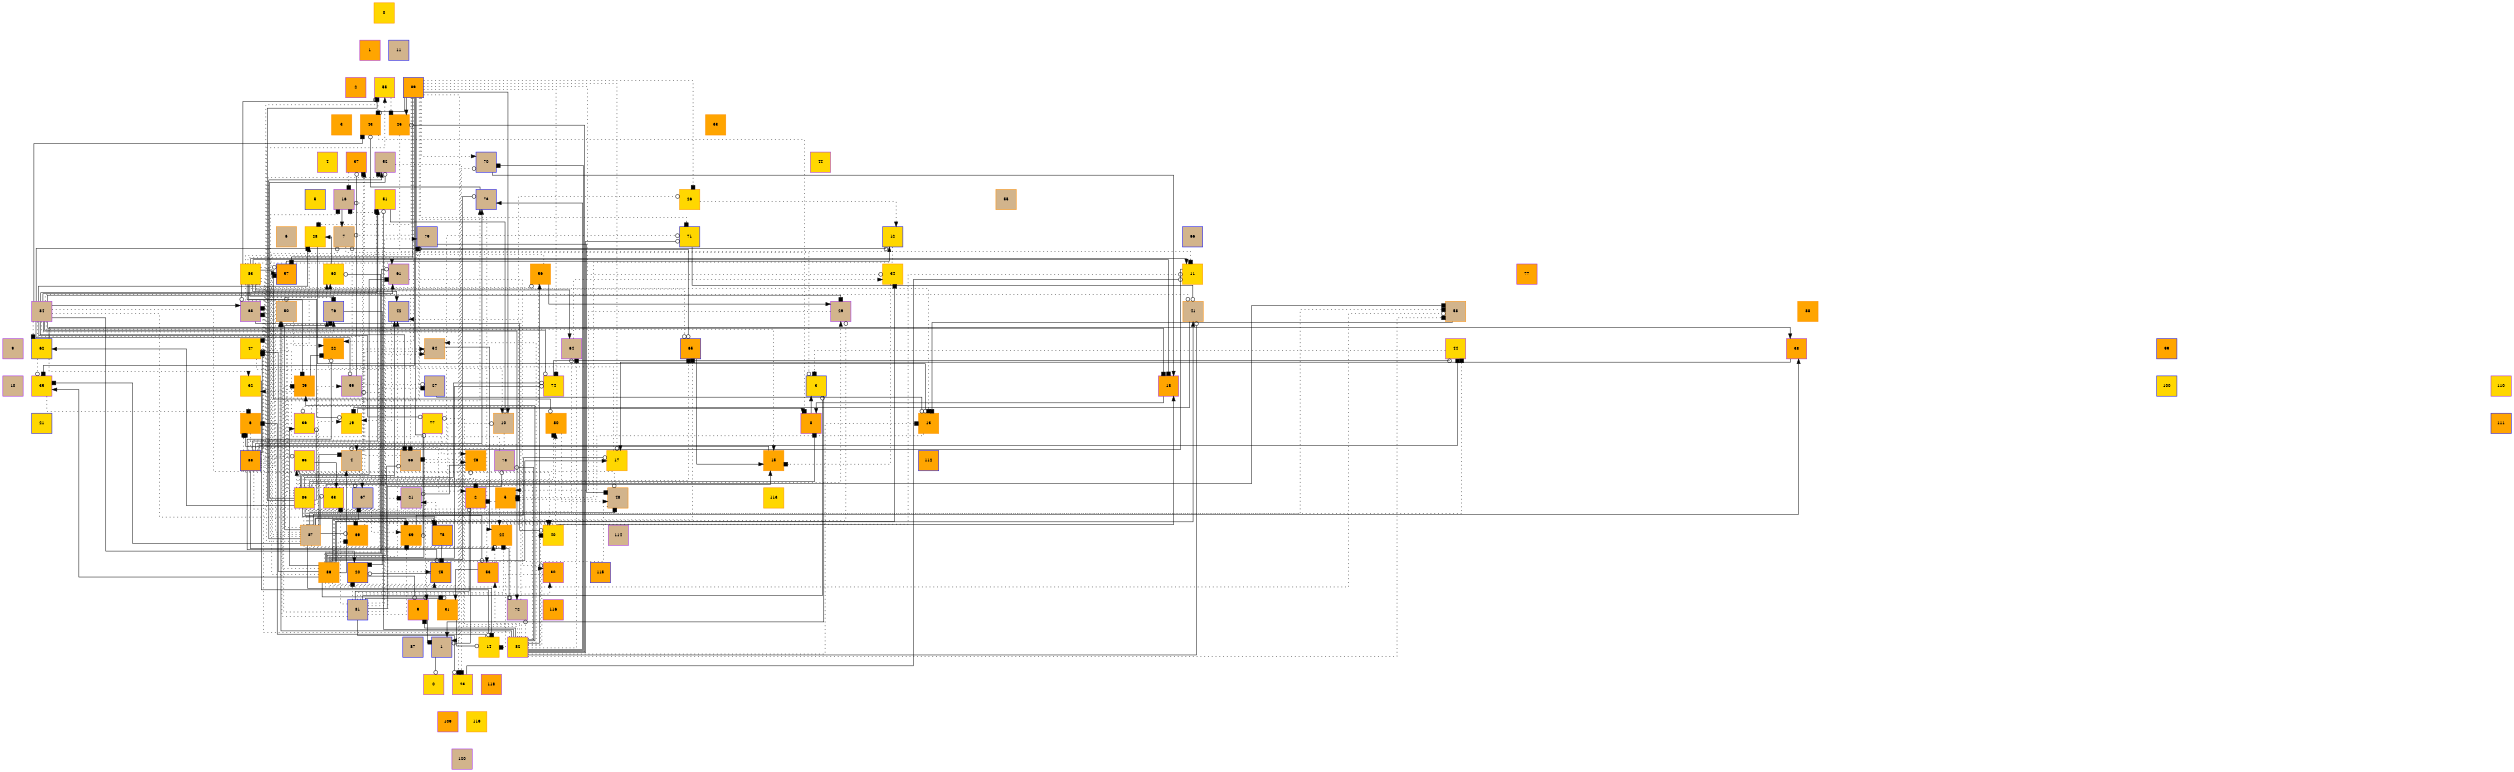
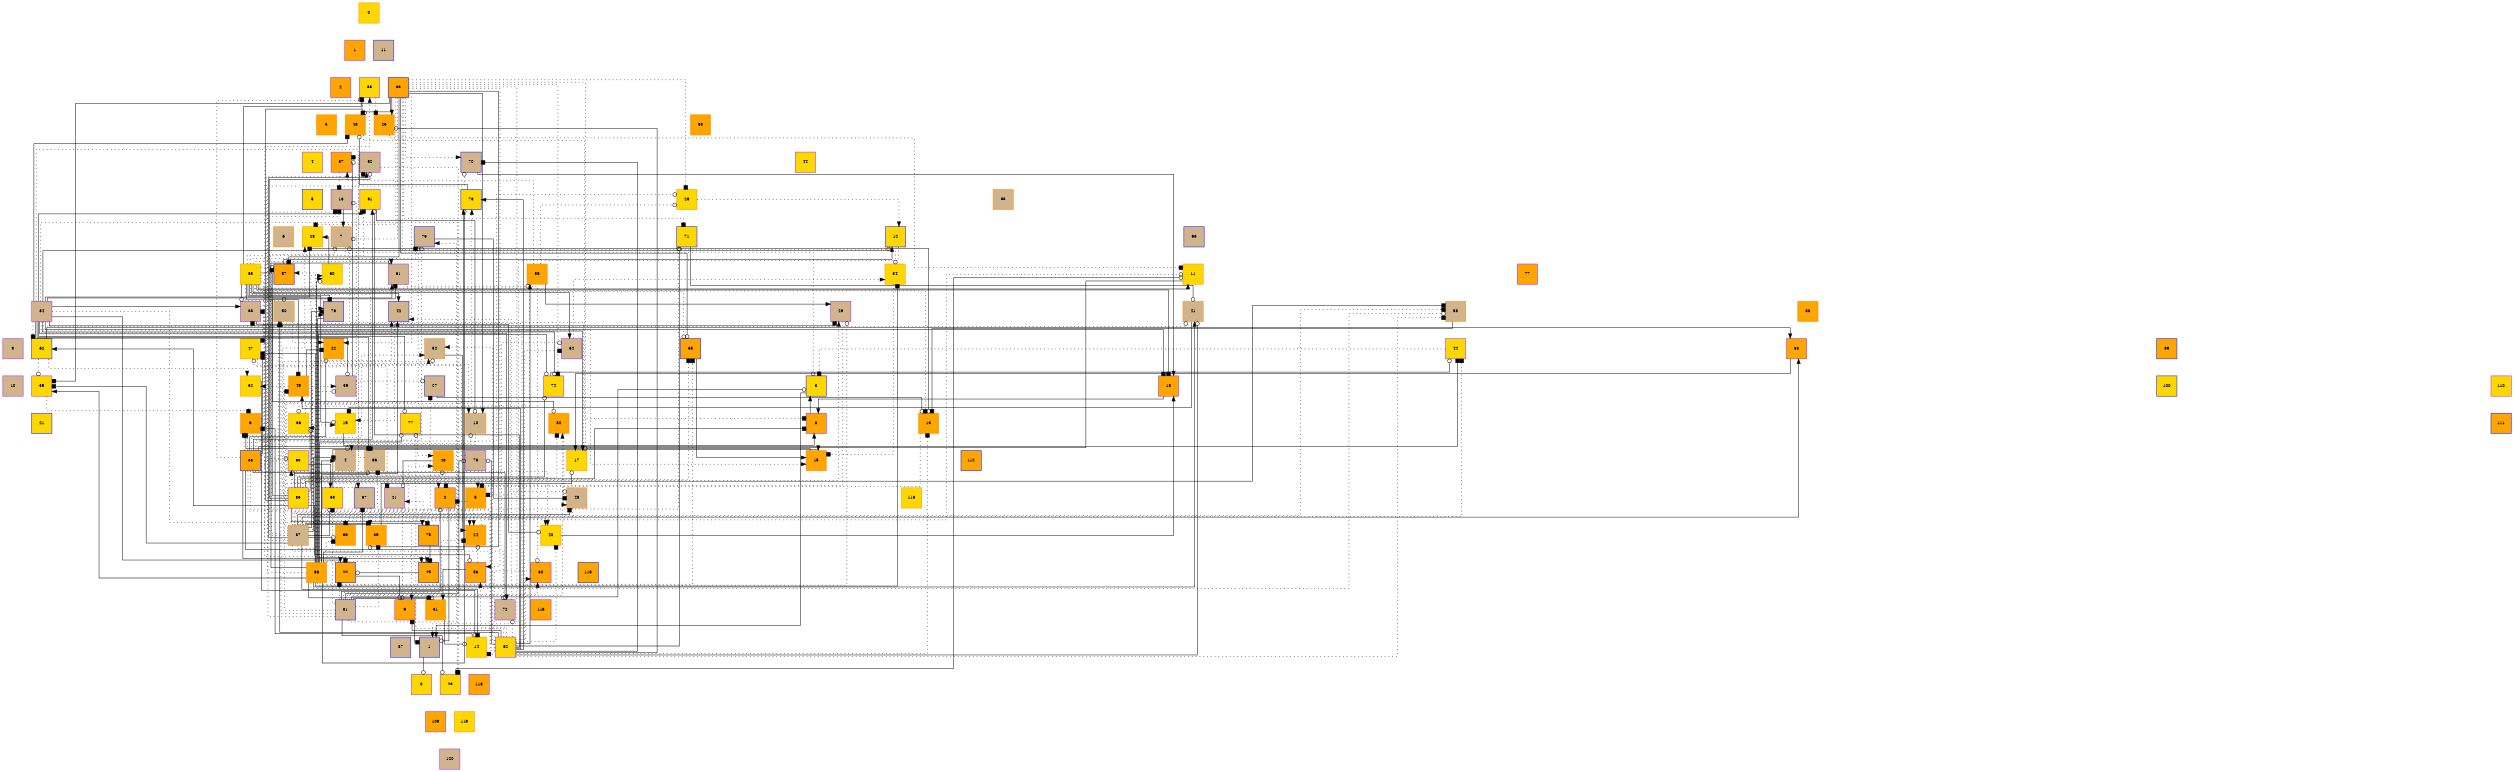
node "73": fillcolor tan -> gold
edge "56" -> "26": added
node "36": color purple -> darkorange
node "114": removed
